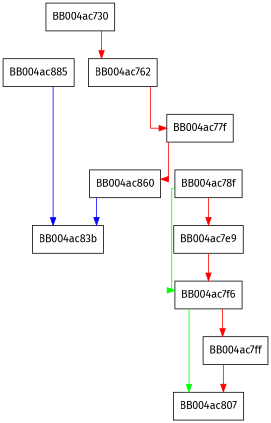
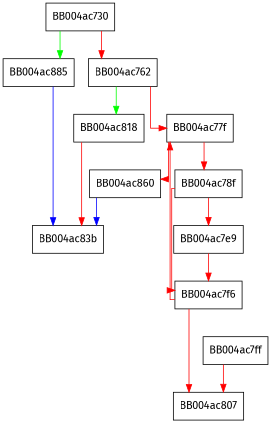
edge "BB004ac730" -> "BB004ac885": added
node "BB004ac818": added
edge "BB004ac77f" -> "BB004ac78f": added
edge "BB004ac78f" -> "BB004ac7f6": color green -> red
edge "BB004ac7f6" -> "BB004ac7ff": now "BB004ac7f6" -> "BB004ac77f"
edge "BB004ac7f6" -> "BB004ac807": color green -> red
